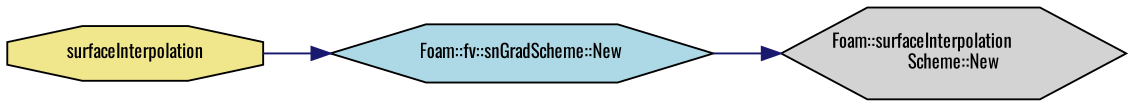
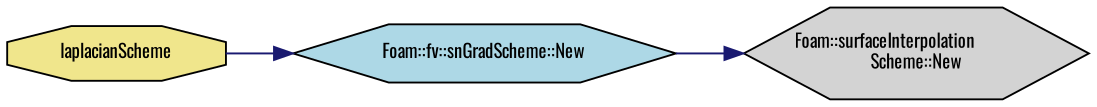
node "surfaceInterpolation": label "surfaceInterpolation" -> "laplacianScheme"
